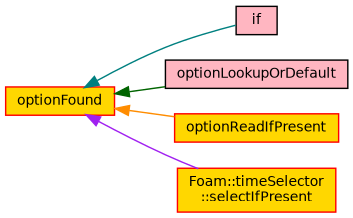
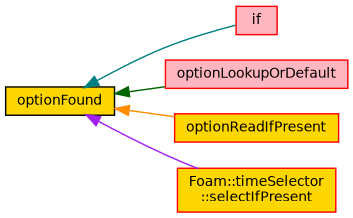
node "if": color black -> red
node "optionLookupOrDefault": color black -> red
node "optionFound": color red -> black
